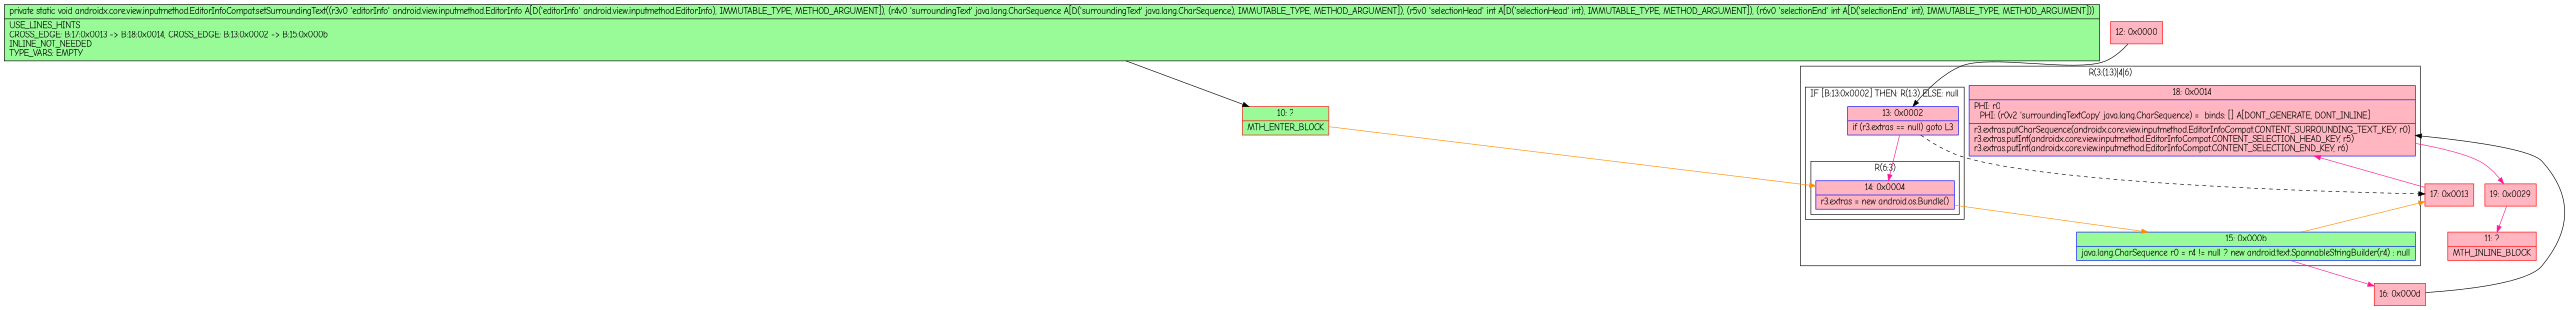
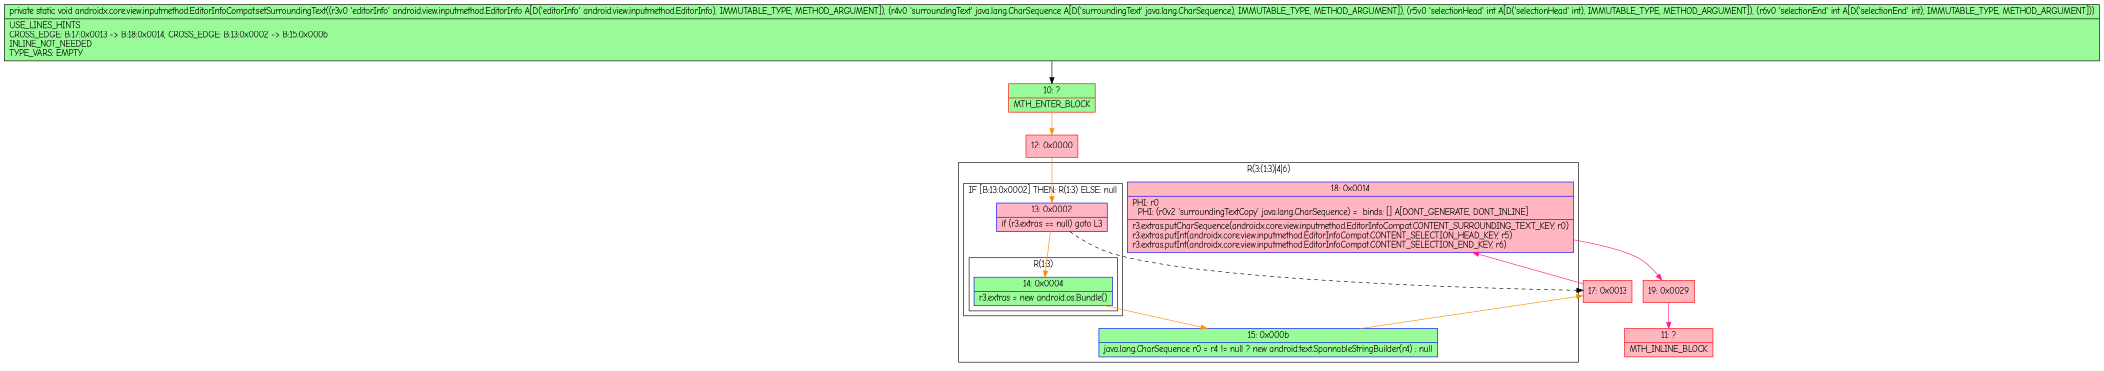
edge "12: 0x0000" -> "13: 0x0002": color black -> darkorange
edge "13: 0x0002" -> "14: 0x0004": color deeppink -> darkorange
edge "10: ?" -> "14: 0x0004": now "10: ?" -> "12: 0x0000"
cluster "R(6:3)": label "R(6:3)" -> "R(1:3)"
node "14: 0x0004": fillcolor lightpink -> palegreen
node "16: 0x000d": removed
